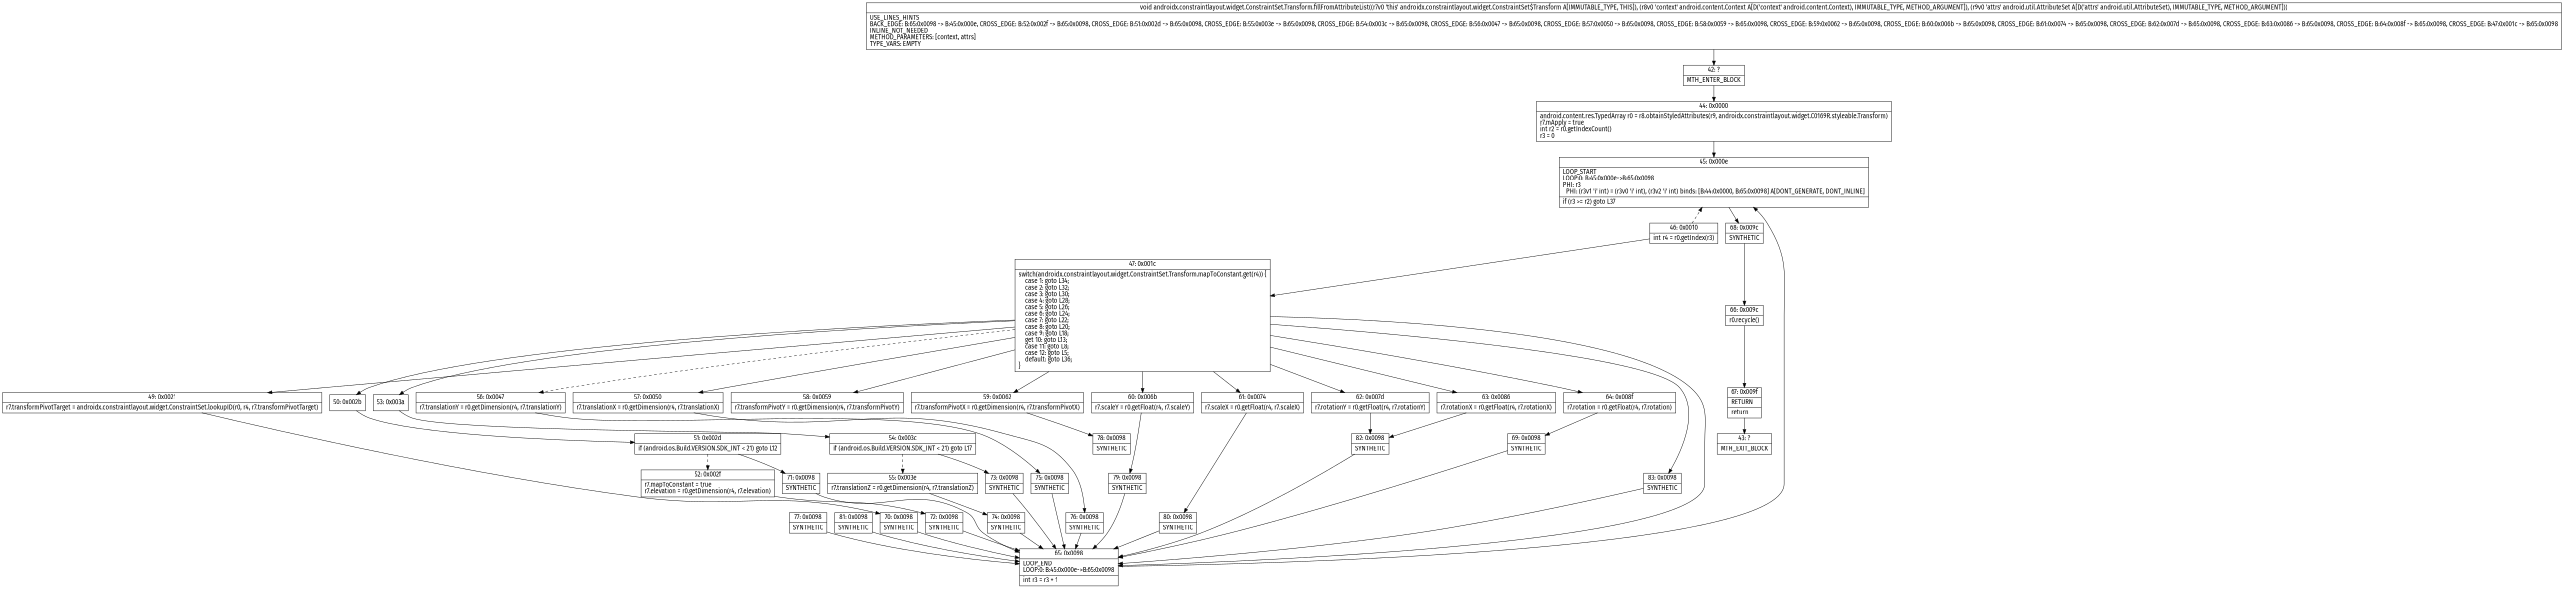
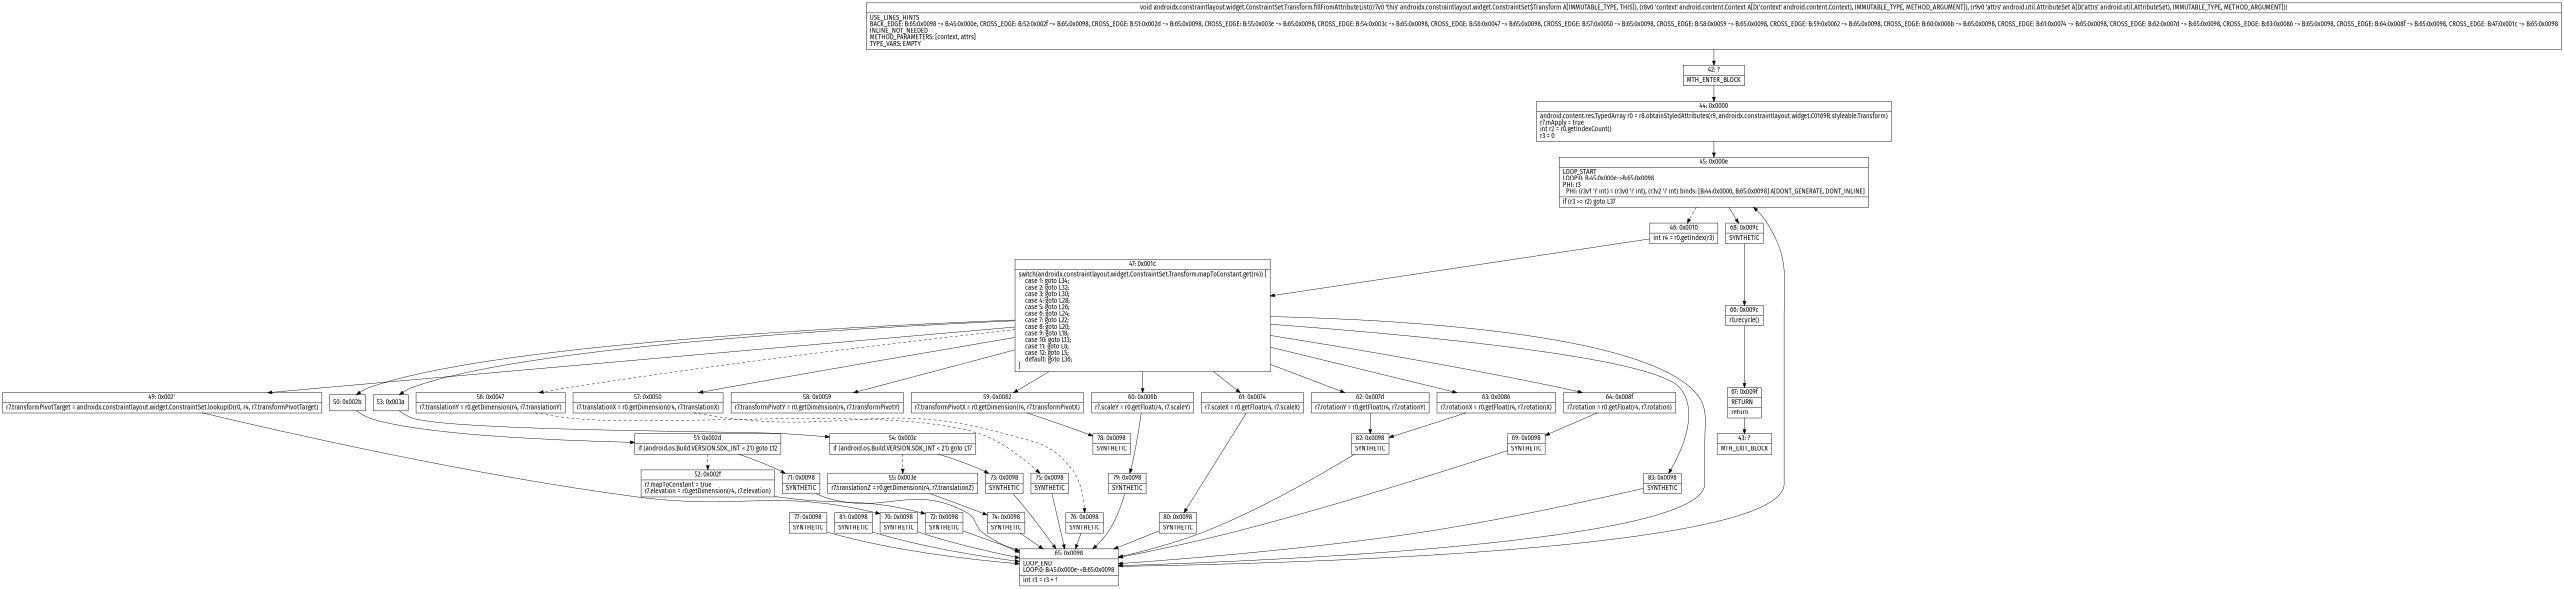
edge "46: 0x0010" -> "45: 0x000e": reversed
node "47: 0x001c": text "get 10: goto L13;" -> "case 10: goto L13;"
edge "56: 0x0047" -> "75: 0x0098": style solid -> dashed
edge "57: 0x0050" -> "76: 0x0098": style solid -> dashed
